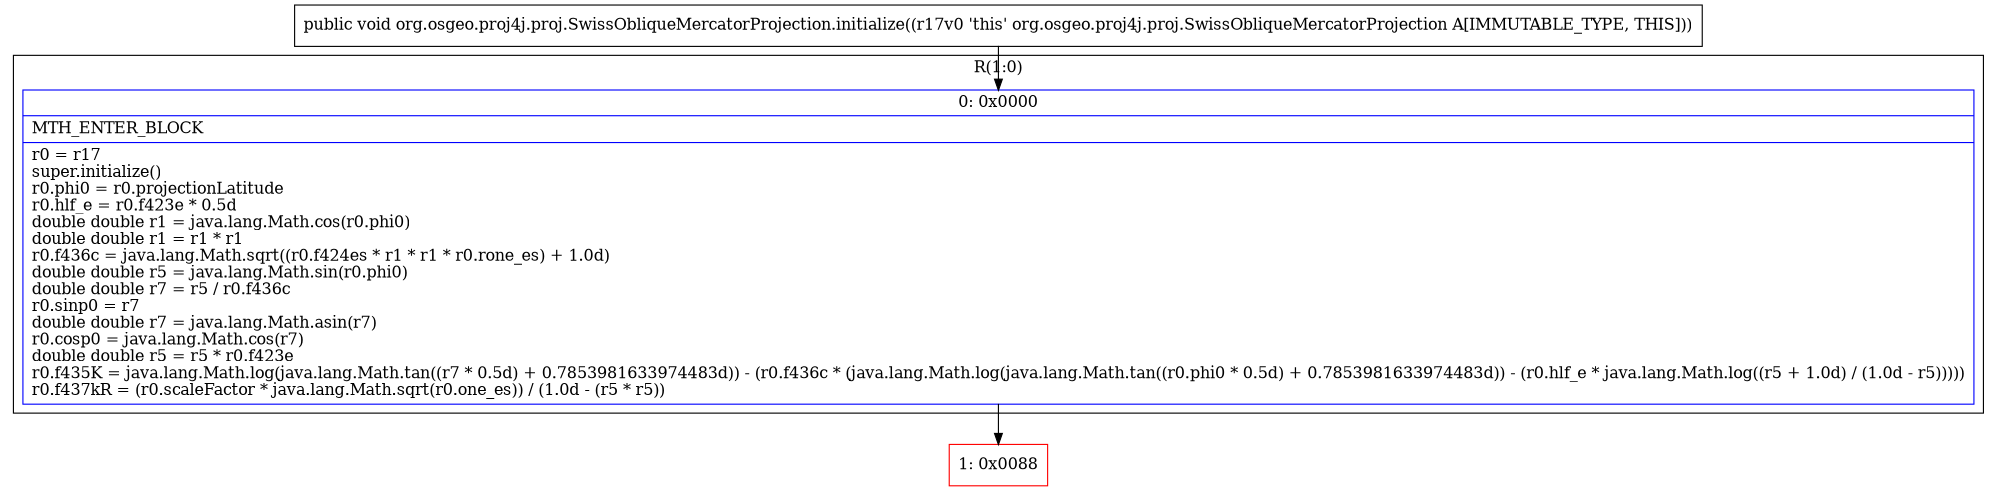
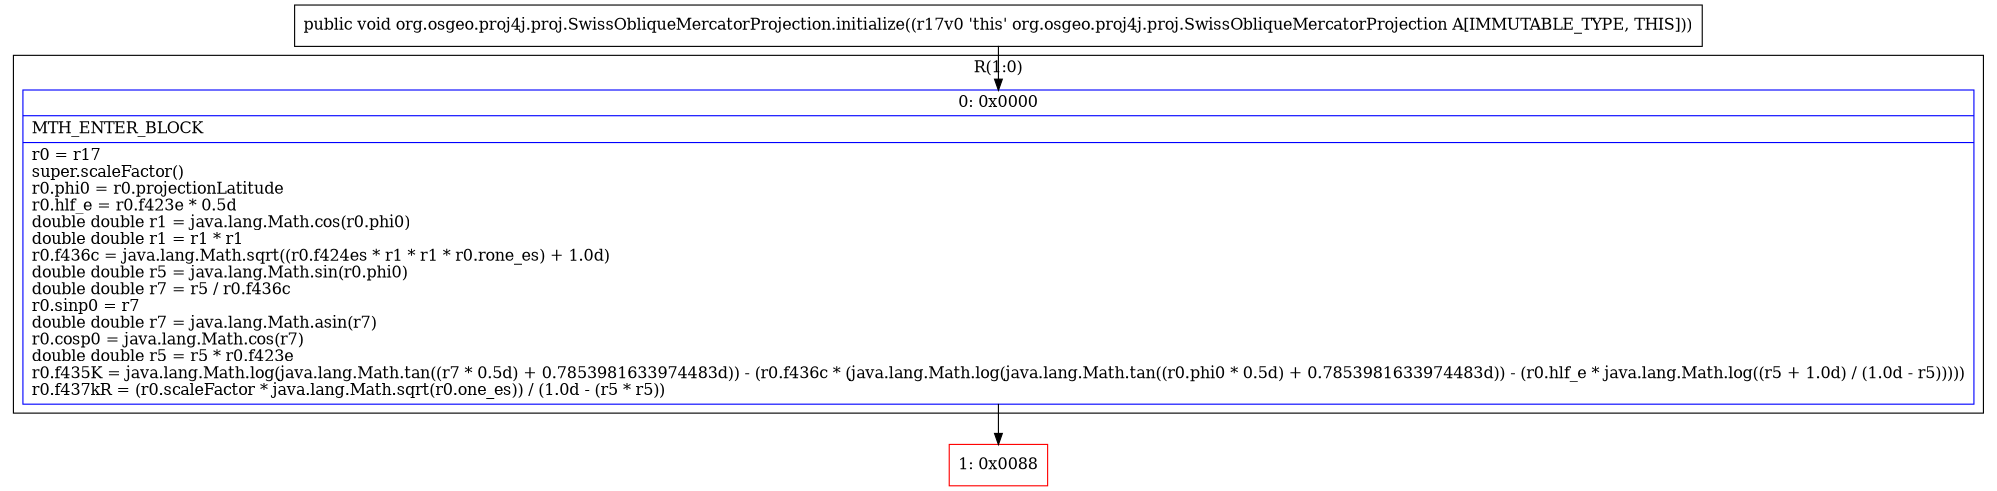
node "0: 0x0000": text "super.initialize()" -> "super.scaleFactor()"
